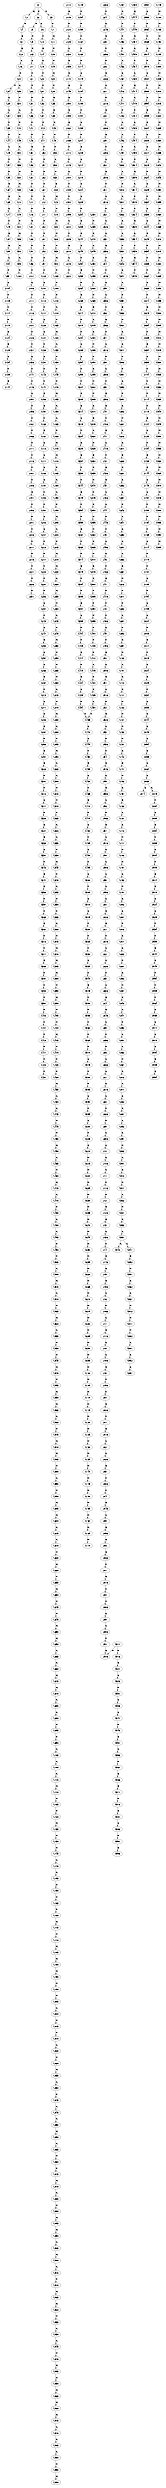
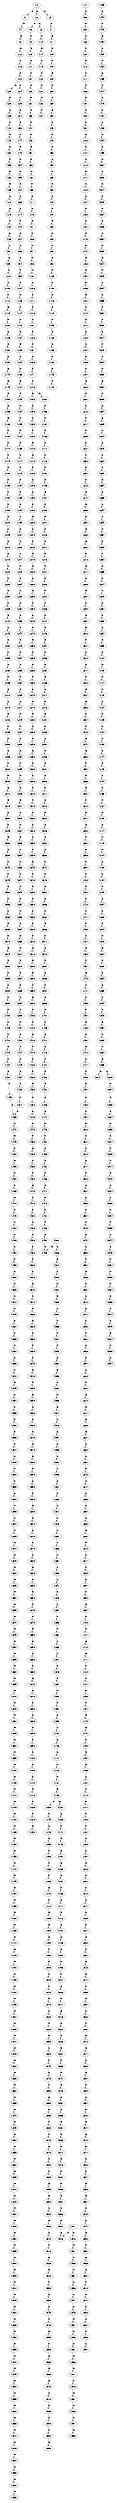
node "S42": removed
edge "S549" -> "S554": added, label "C"
node "S105": added
edge "S144" -> "S149": added, label "G"
edge "S148" -> "S153": now "S146" -> "S153"
node "S225": added
edge "S231" -> "S236": added, label "T"
edge "S496" -> "S501": reversed
node "S432": added
edge "S937" -> "S947": now "S942" -> "S947"
edge "S733" -> "S738": now "S726" -> "S738"
edge "S770" -> "S775": added, label "N"
